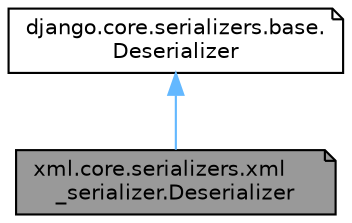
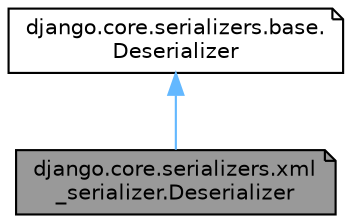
node "xml.core.serializers.xml _serializer.Deserializer": label "xml.core.serializers.xml _serializer.Deserializer" -> "django.core.serializers.xml _serializer.Deserializer"
